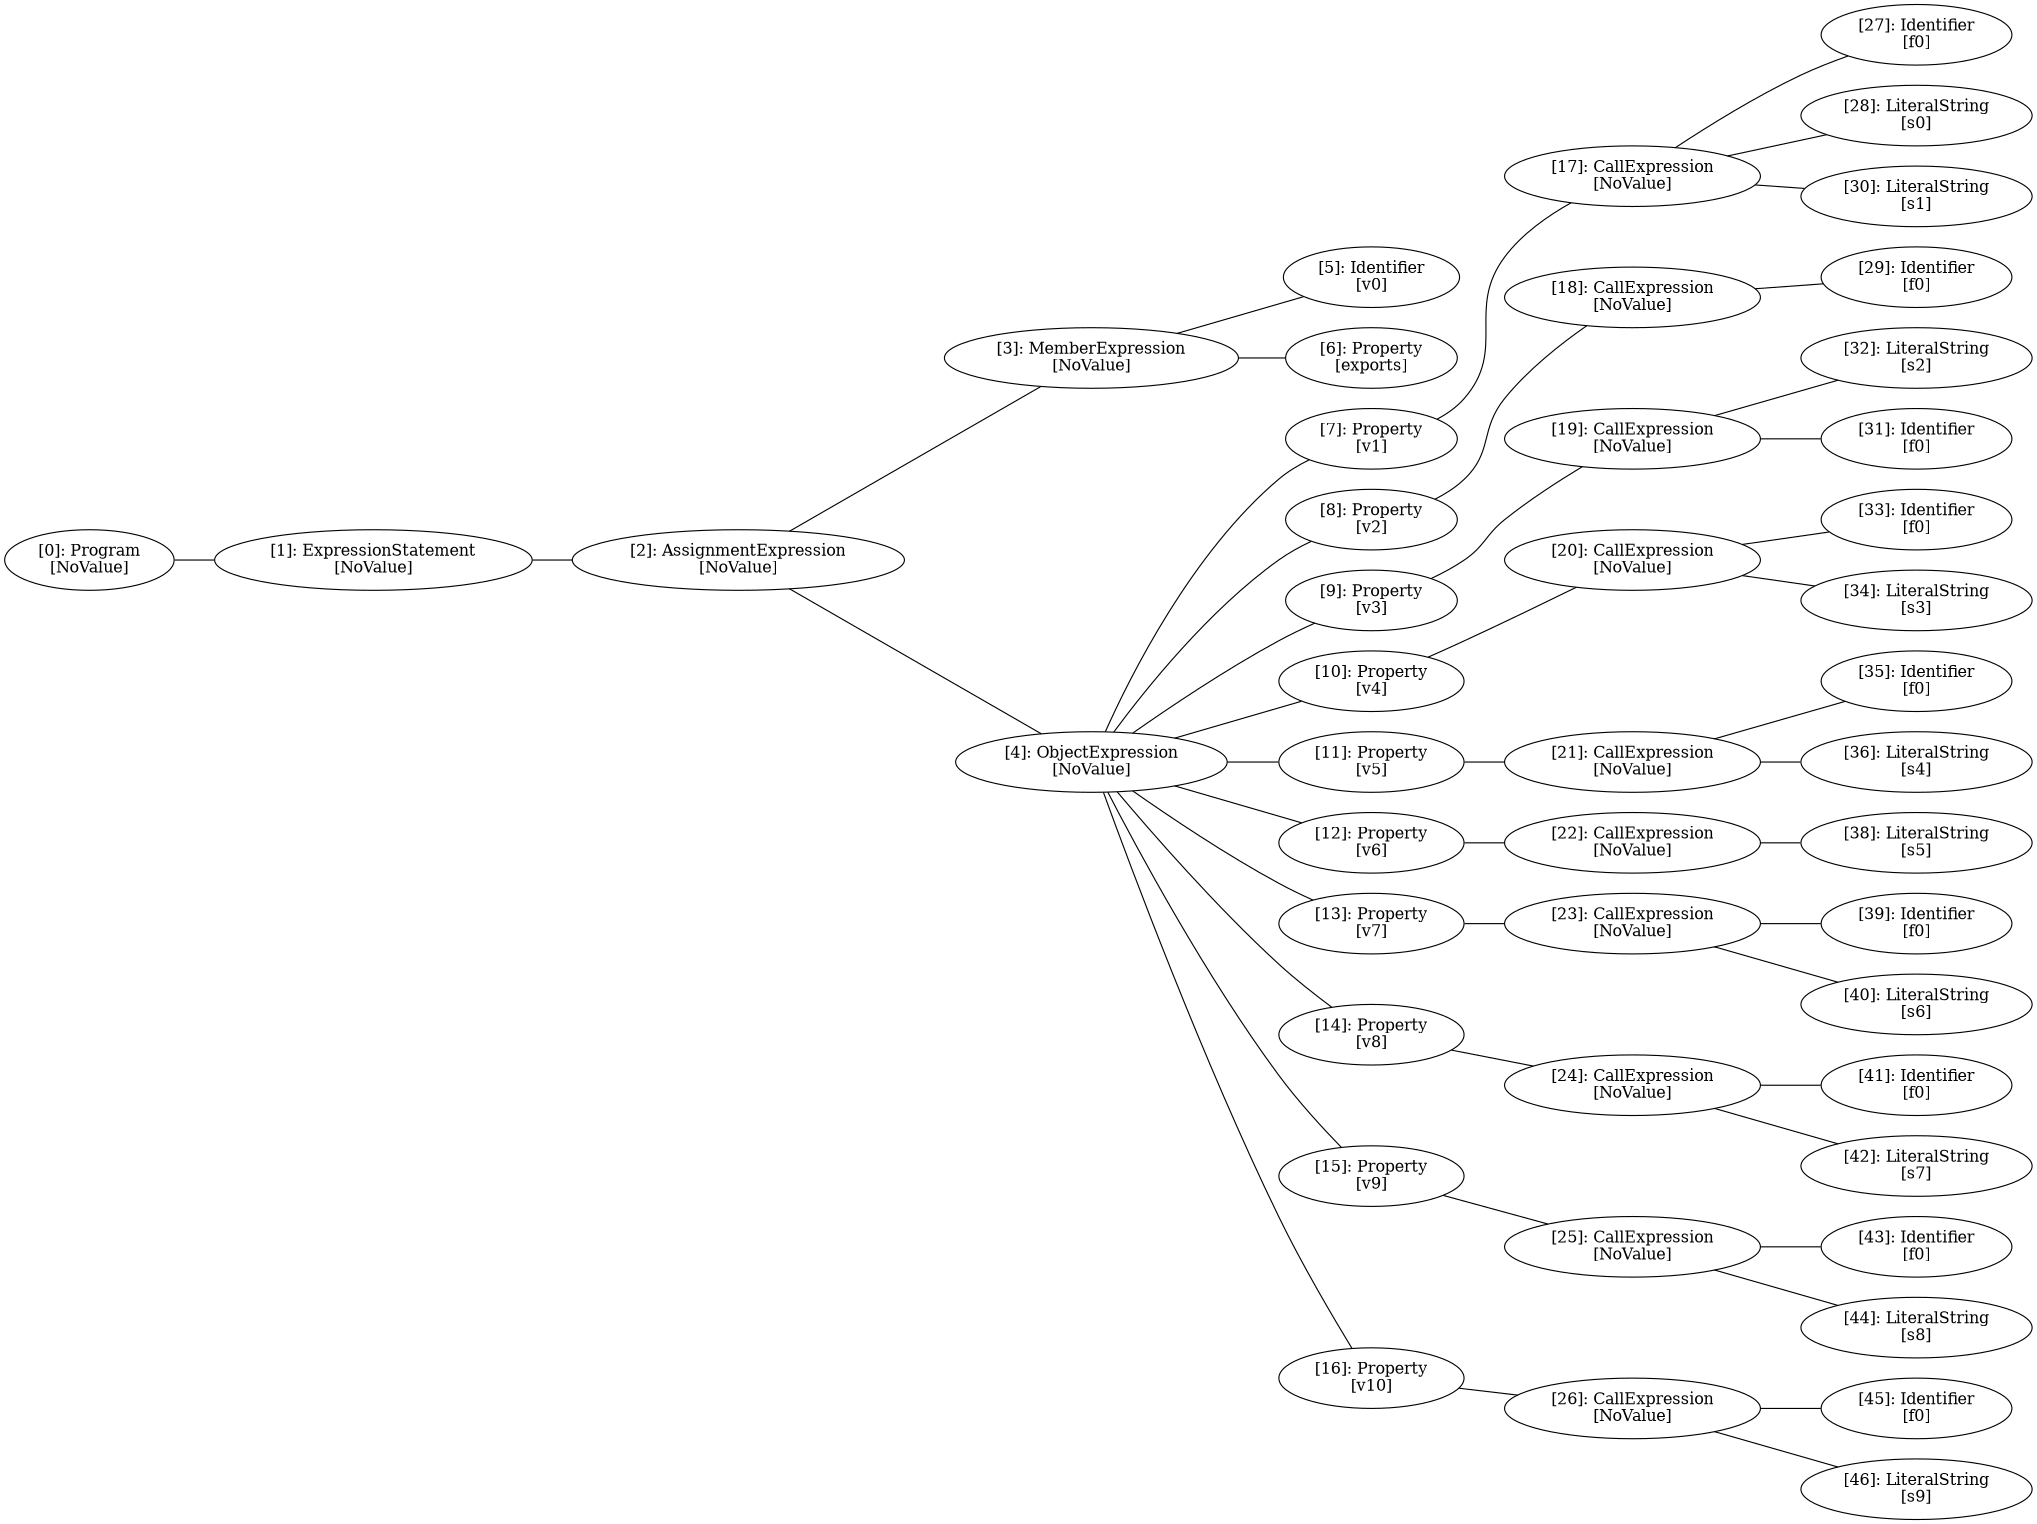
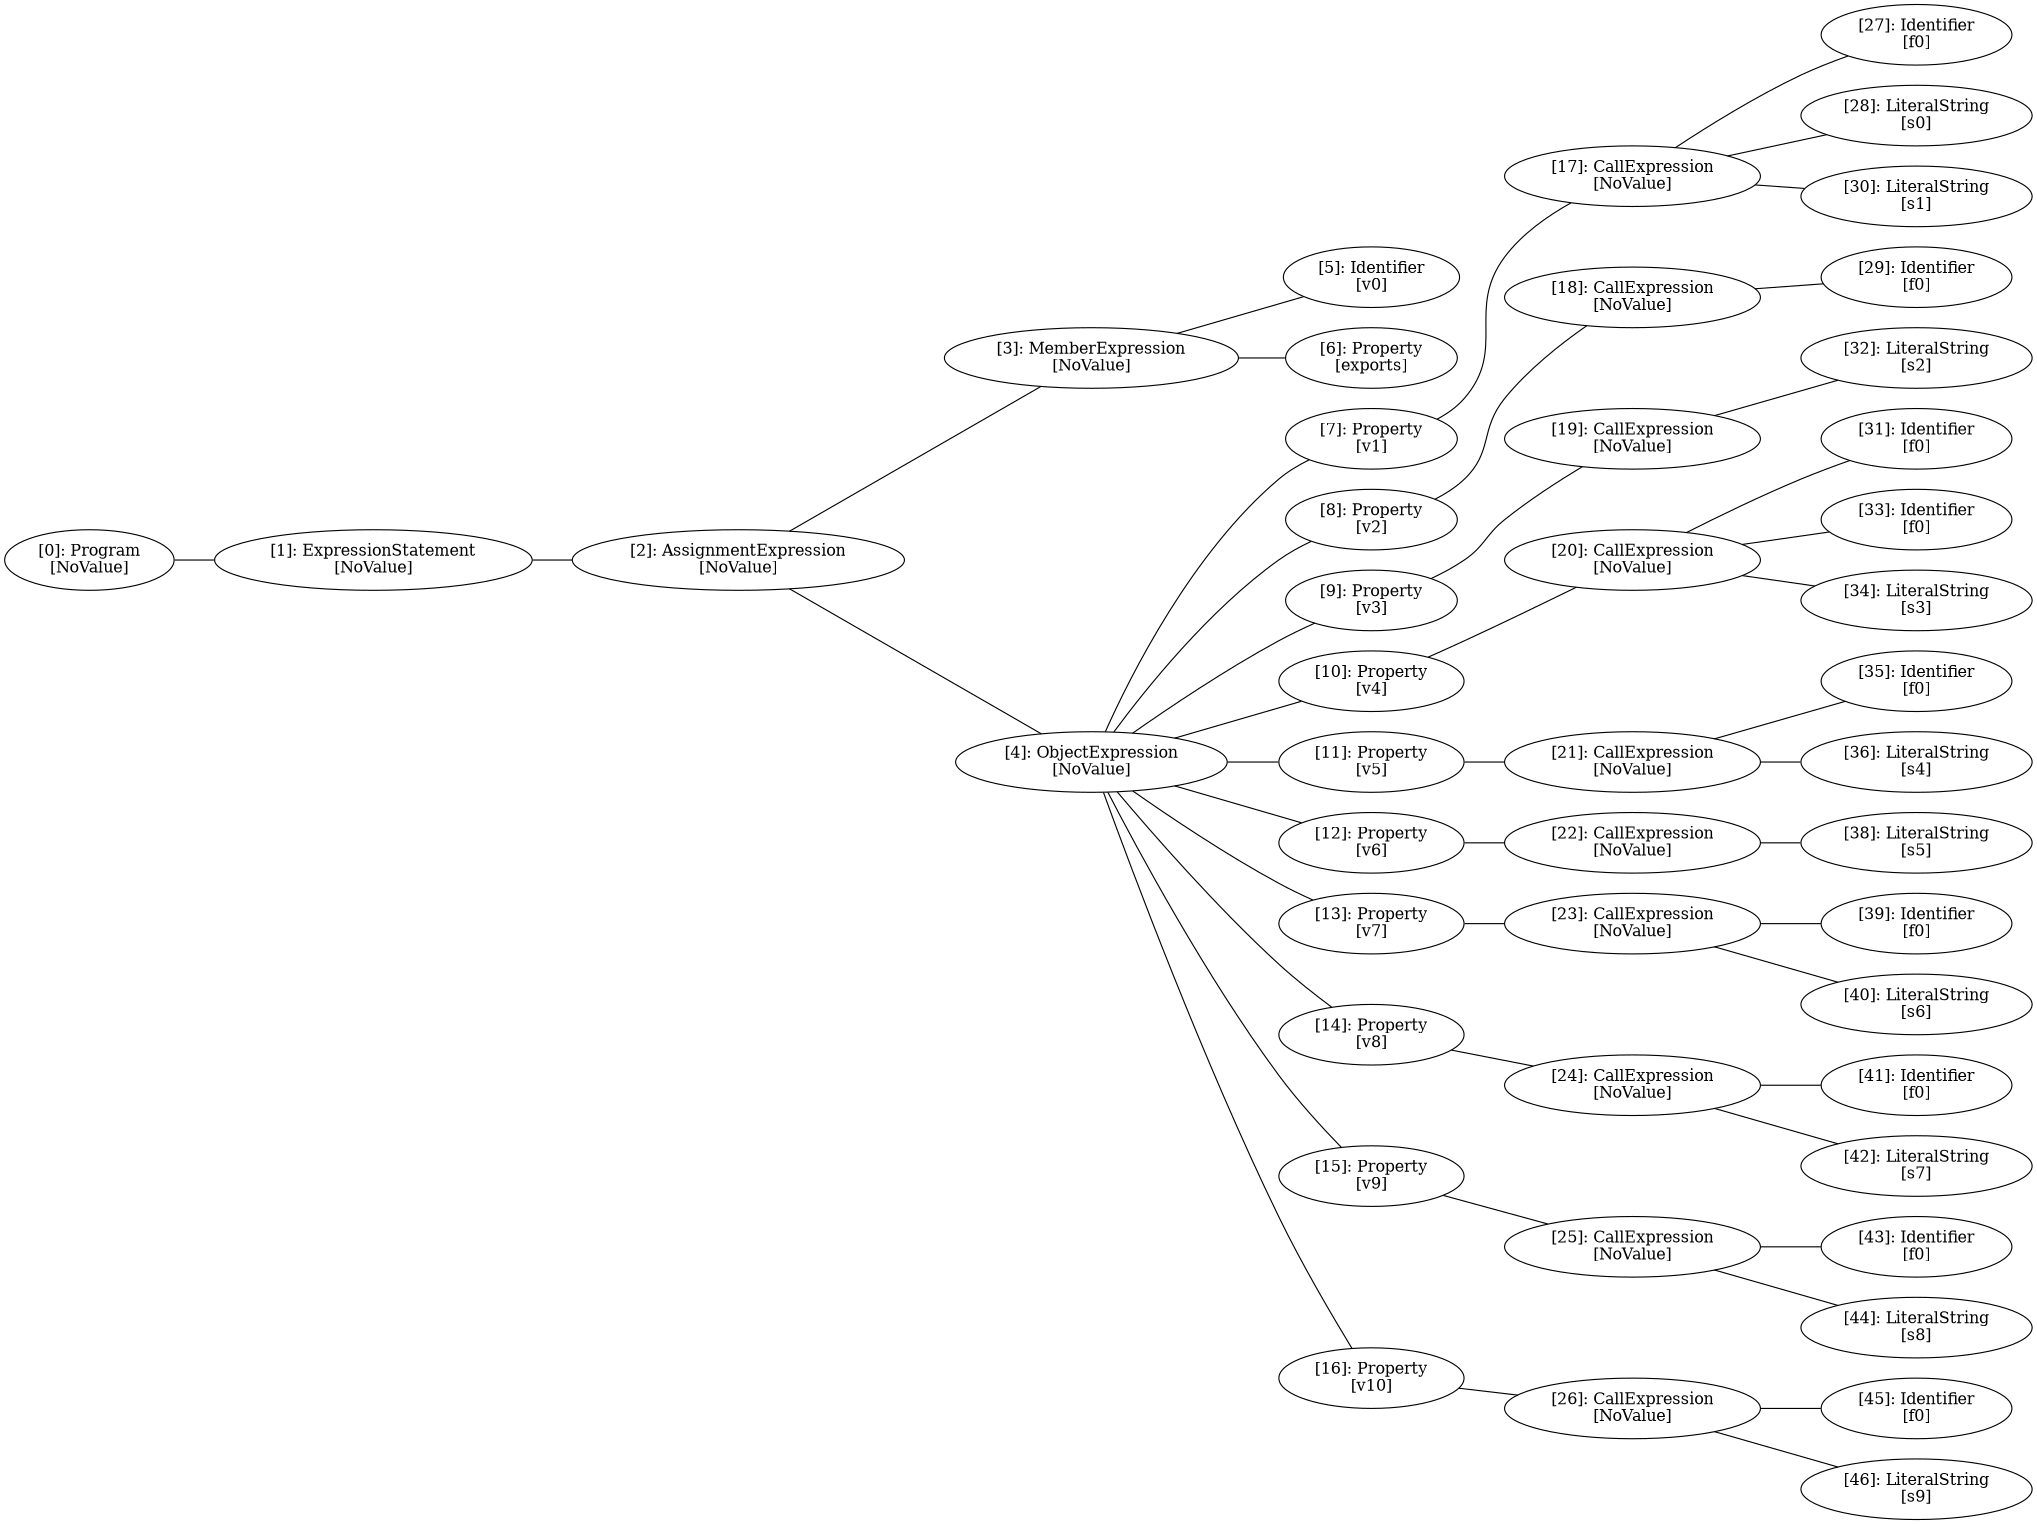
edge "[19]: CallExpression [NoValue]" -- "[31]: Identifier [f0]": now "[20]: CallExpression [NoValue]" -- "[31]: Identifier [f0]"
